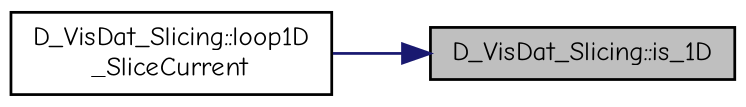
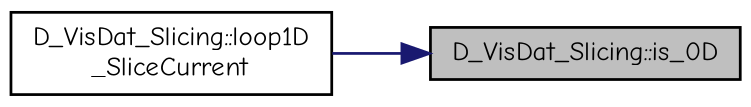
node "D_VisDat_Slicing::is_1D": label "D_VisDat_Slicing::is_1D" -> "D_VisDat_Slicing::is_0D"
